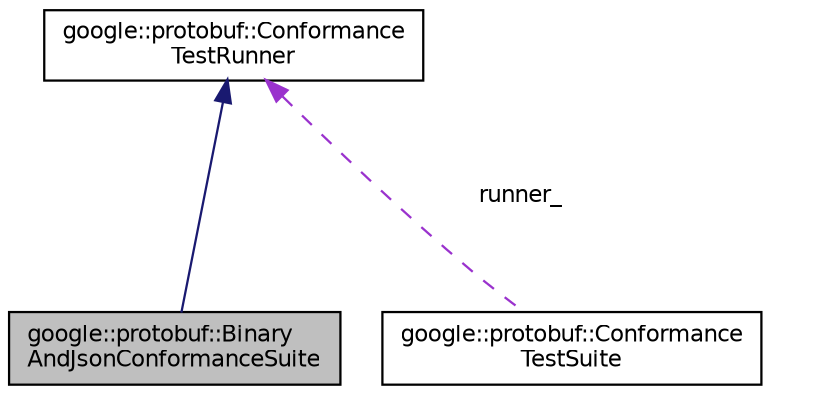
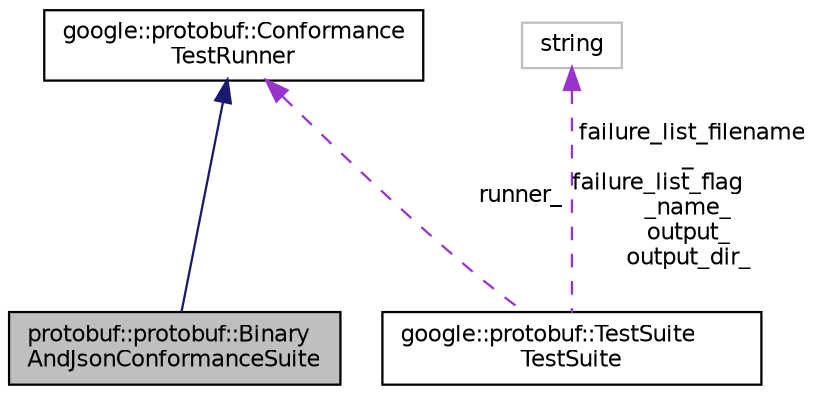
node "string": added
node "google::protobuf::Binary AndJsonConformanceSuite": label "google::protobuf::Binary AndJsonConformanceSuite" -> "protobuf::protobuf::Binary AndJsonConformanceSuite"
node "google::protobuf::Conformance TestSuite": label "google::protobuf::Conformance TestSuite" -> "google::protobuf::TestSuite TestSuite"
